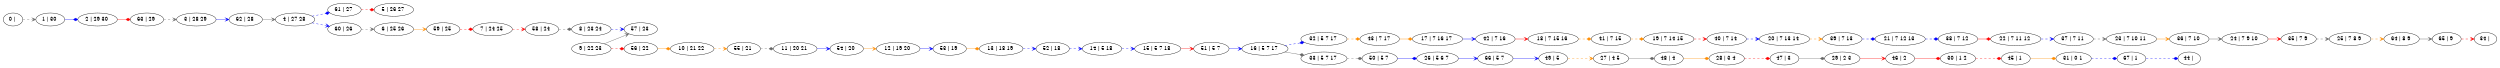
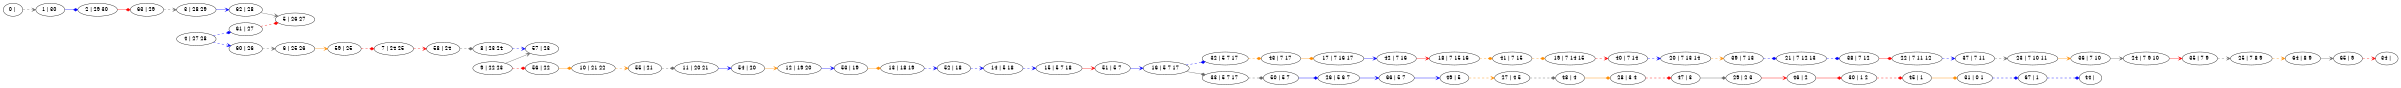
edge "62 | 28" -> "4 | 27 28": now "62 | 28" -> "5 | 26 27"
edge "27 | 4 5" -> "48 | 4": style solid -> dashed
